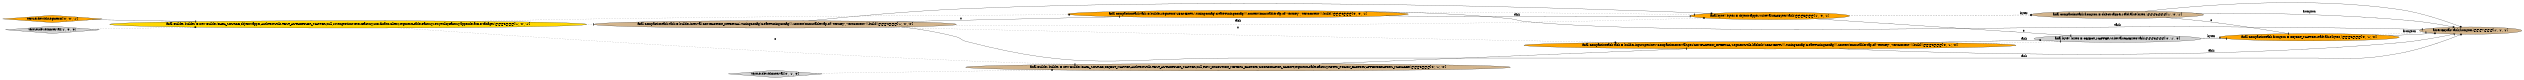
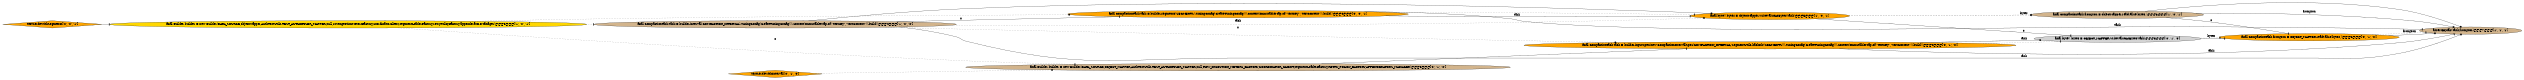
node "testSerdeWithInterval['1', '0', '0']": removed
node "testSerdeWithInterval['0', '1', '0']": fillcolor lightgrey -> orange
